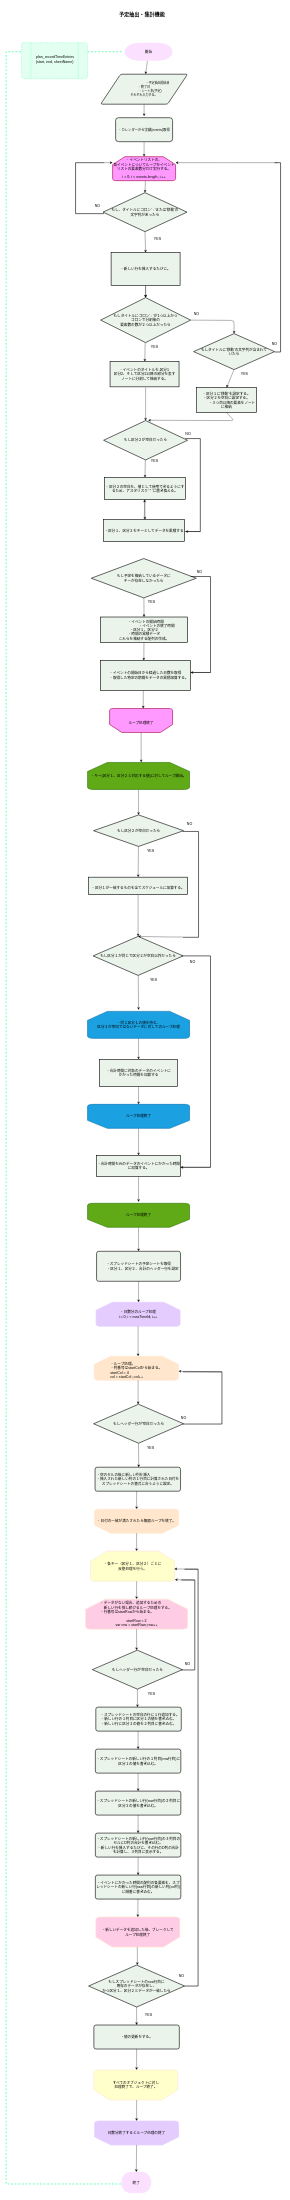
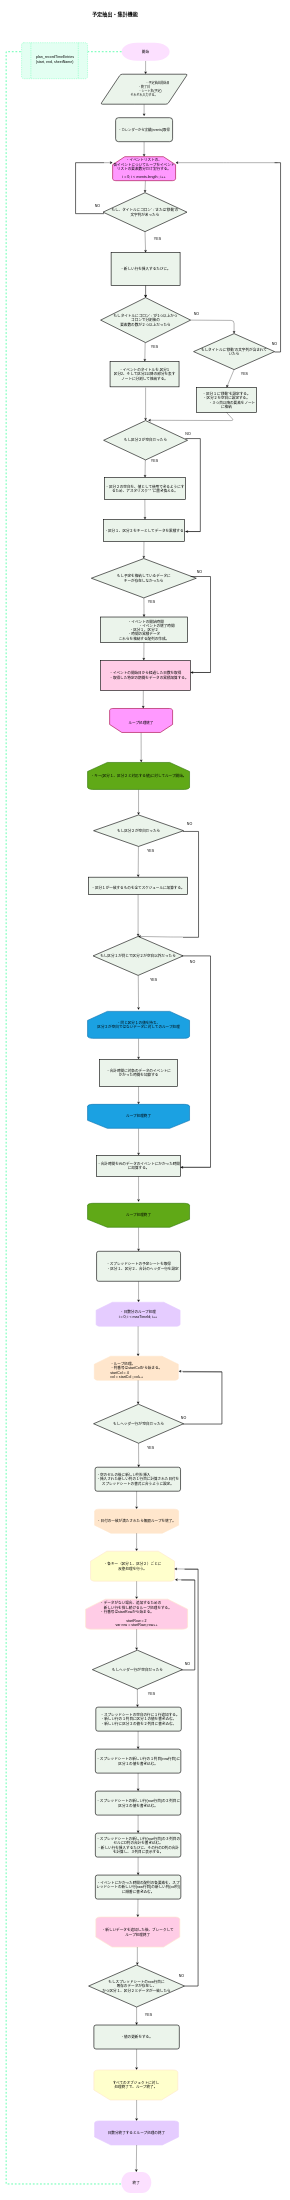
node "予定抽出・集計機能": moved (142, 14) -> (115, 14)
node "開始": moved (149, 51) -> (146, 51)
edge "・区分１、区分２をキーとしてデータを累積する" -> "・区分２の空白を、値として使用できるようにするため、アスタリスク' * 'に置き換える。": now "・区分１、区分２をキーとしてデータを累積する" -> "もし予定を格納しているデータに キーが存在しなかったら"
node "・イベントの開始日から経過した日数を取得 ・取得した特定の期間をデータの累積加算する。": fillcolor #ebf4eb -> #ffcce6
